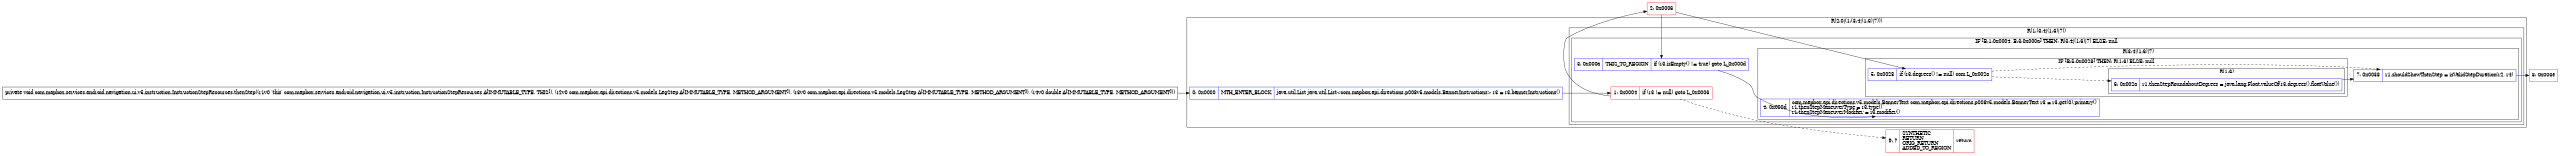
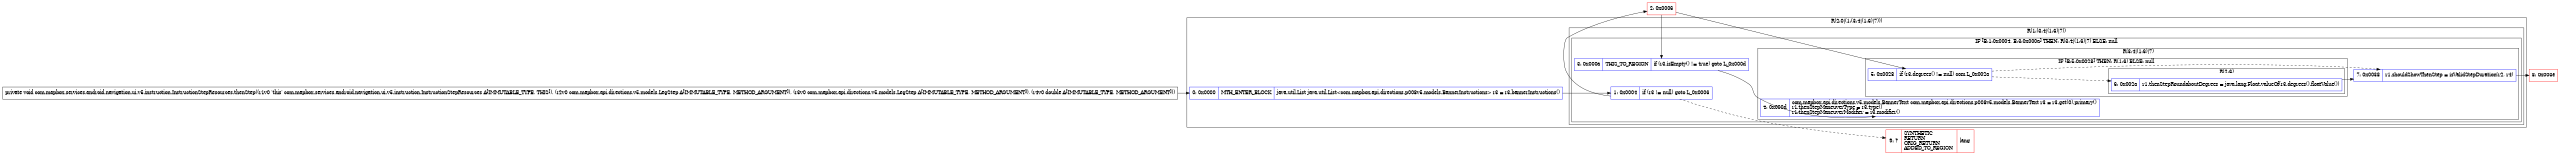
cluster "R(1:6)": label "R(1:6)" -> "R(2:6)"
node "1: 0x0004": color red -> blue
node "9: ?": text "return" -> "lang"
